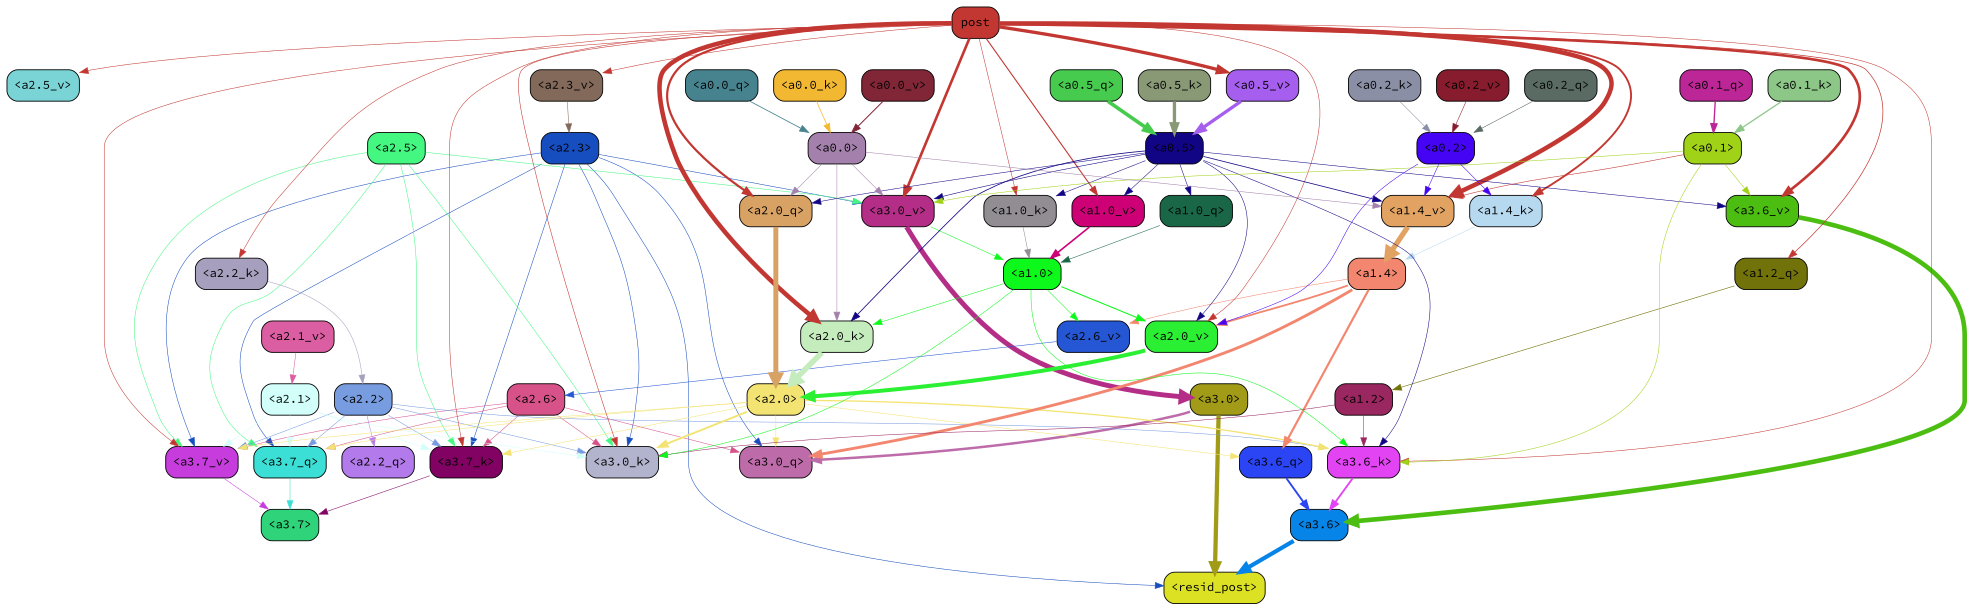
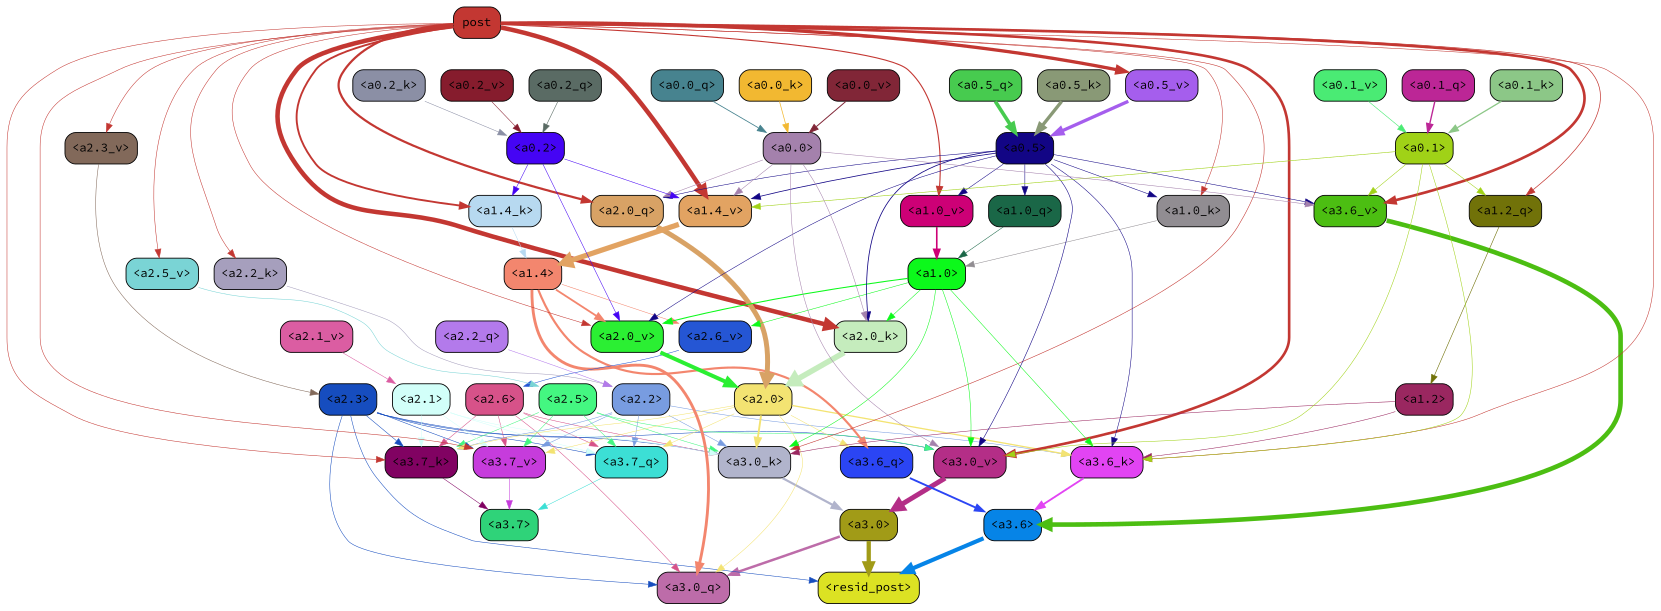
node "<a0.1_v>": added
edge "<a0.1>" -> "<a1.4_v>": color #c33732 -> #a0d217
edge "<a0.0>" -> "<a3.6_v>": added
edge "<a0.1>" -> "<a1.2_q>": added
edge "<a3.0_v>" -> "<a1.0>": reversed
edge "<a2.5_v>" -> "<a2.5>": added
edge "<a2.2>" -> "<a2.2_q>": reversed
edge "<a3.0_k>" -> "<a3.0>": added
